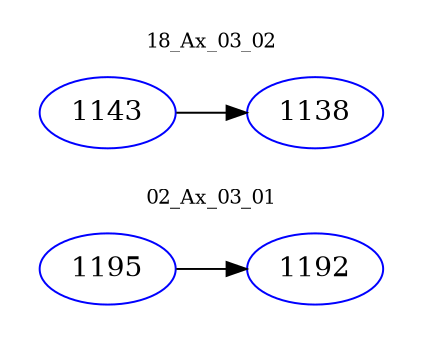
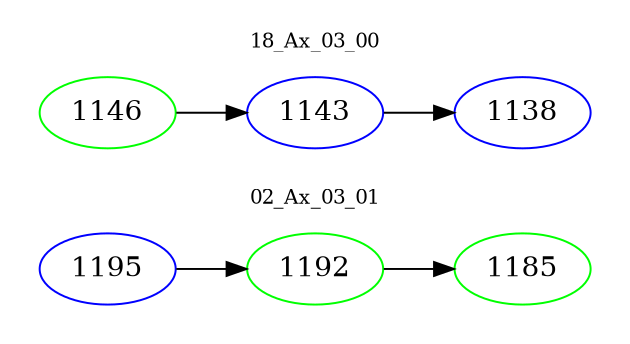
cluster "18_Ax_03_02": label "18_Ax_03_02" -> "18_Ax_03_00"
node "1146": added
node "1192": color blue -> green
node "1185": added
